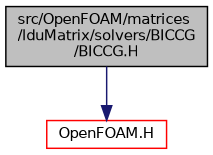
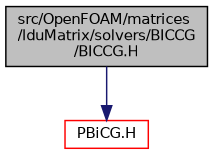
node "OpenFOAM.H": label "OpenFOAM.H" -> "PBiCG.H"
